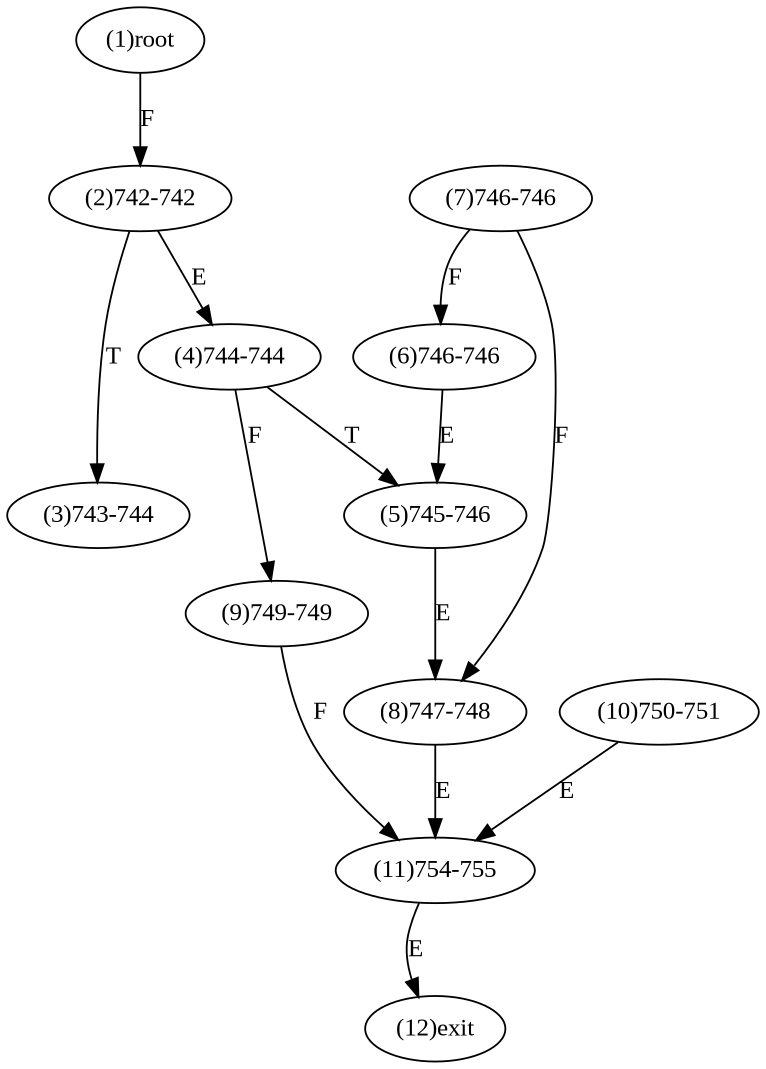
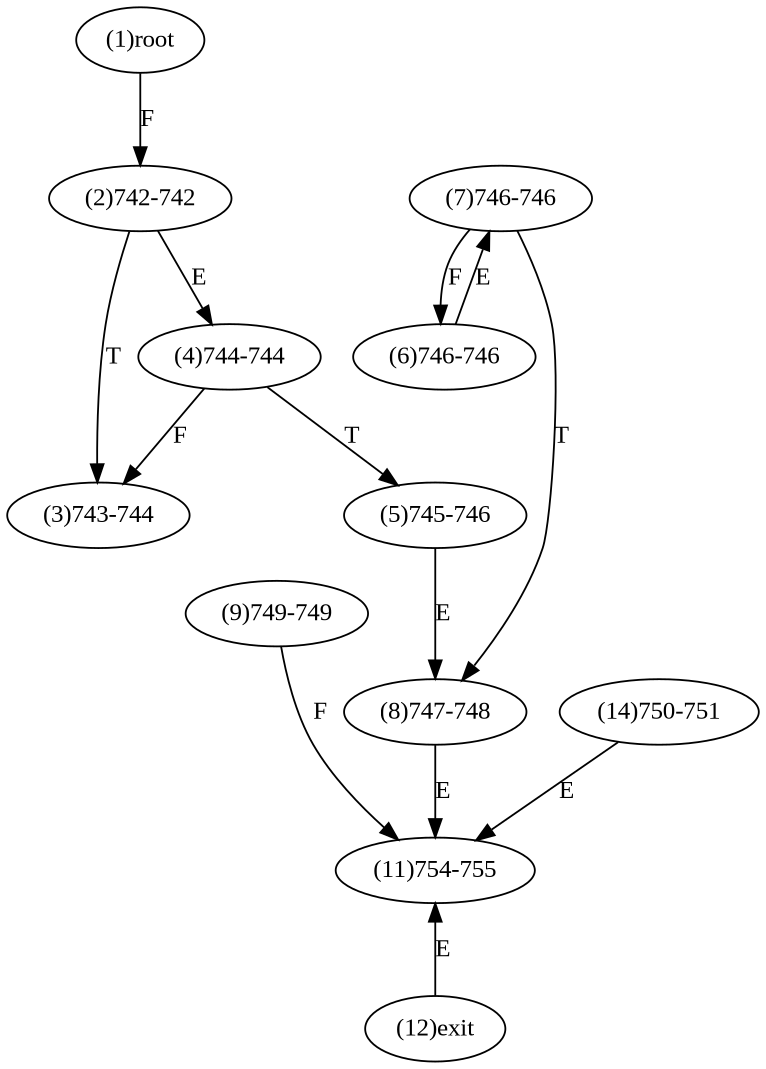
edge "(6)746-746" -> "(5)745-746": now "(6)746-746" -> "(7)746-746"
edge "(7)746-746" -> "(8)747-748": label "F" -> "T"
edge "(4)744-744" -> "(9)749-749": now "(4)744-744" -> "(3)743-744"
node "(10)750-751": label "(10)750-751" -> "(14)750-751"
edge "(11)754-755" -> "(12)exit": reversed
